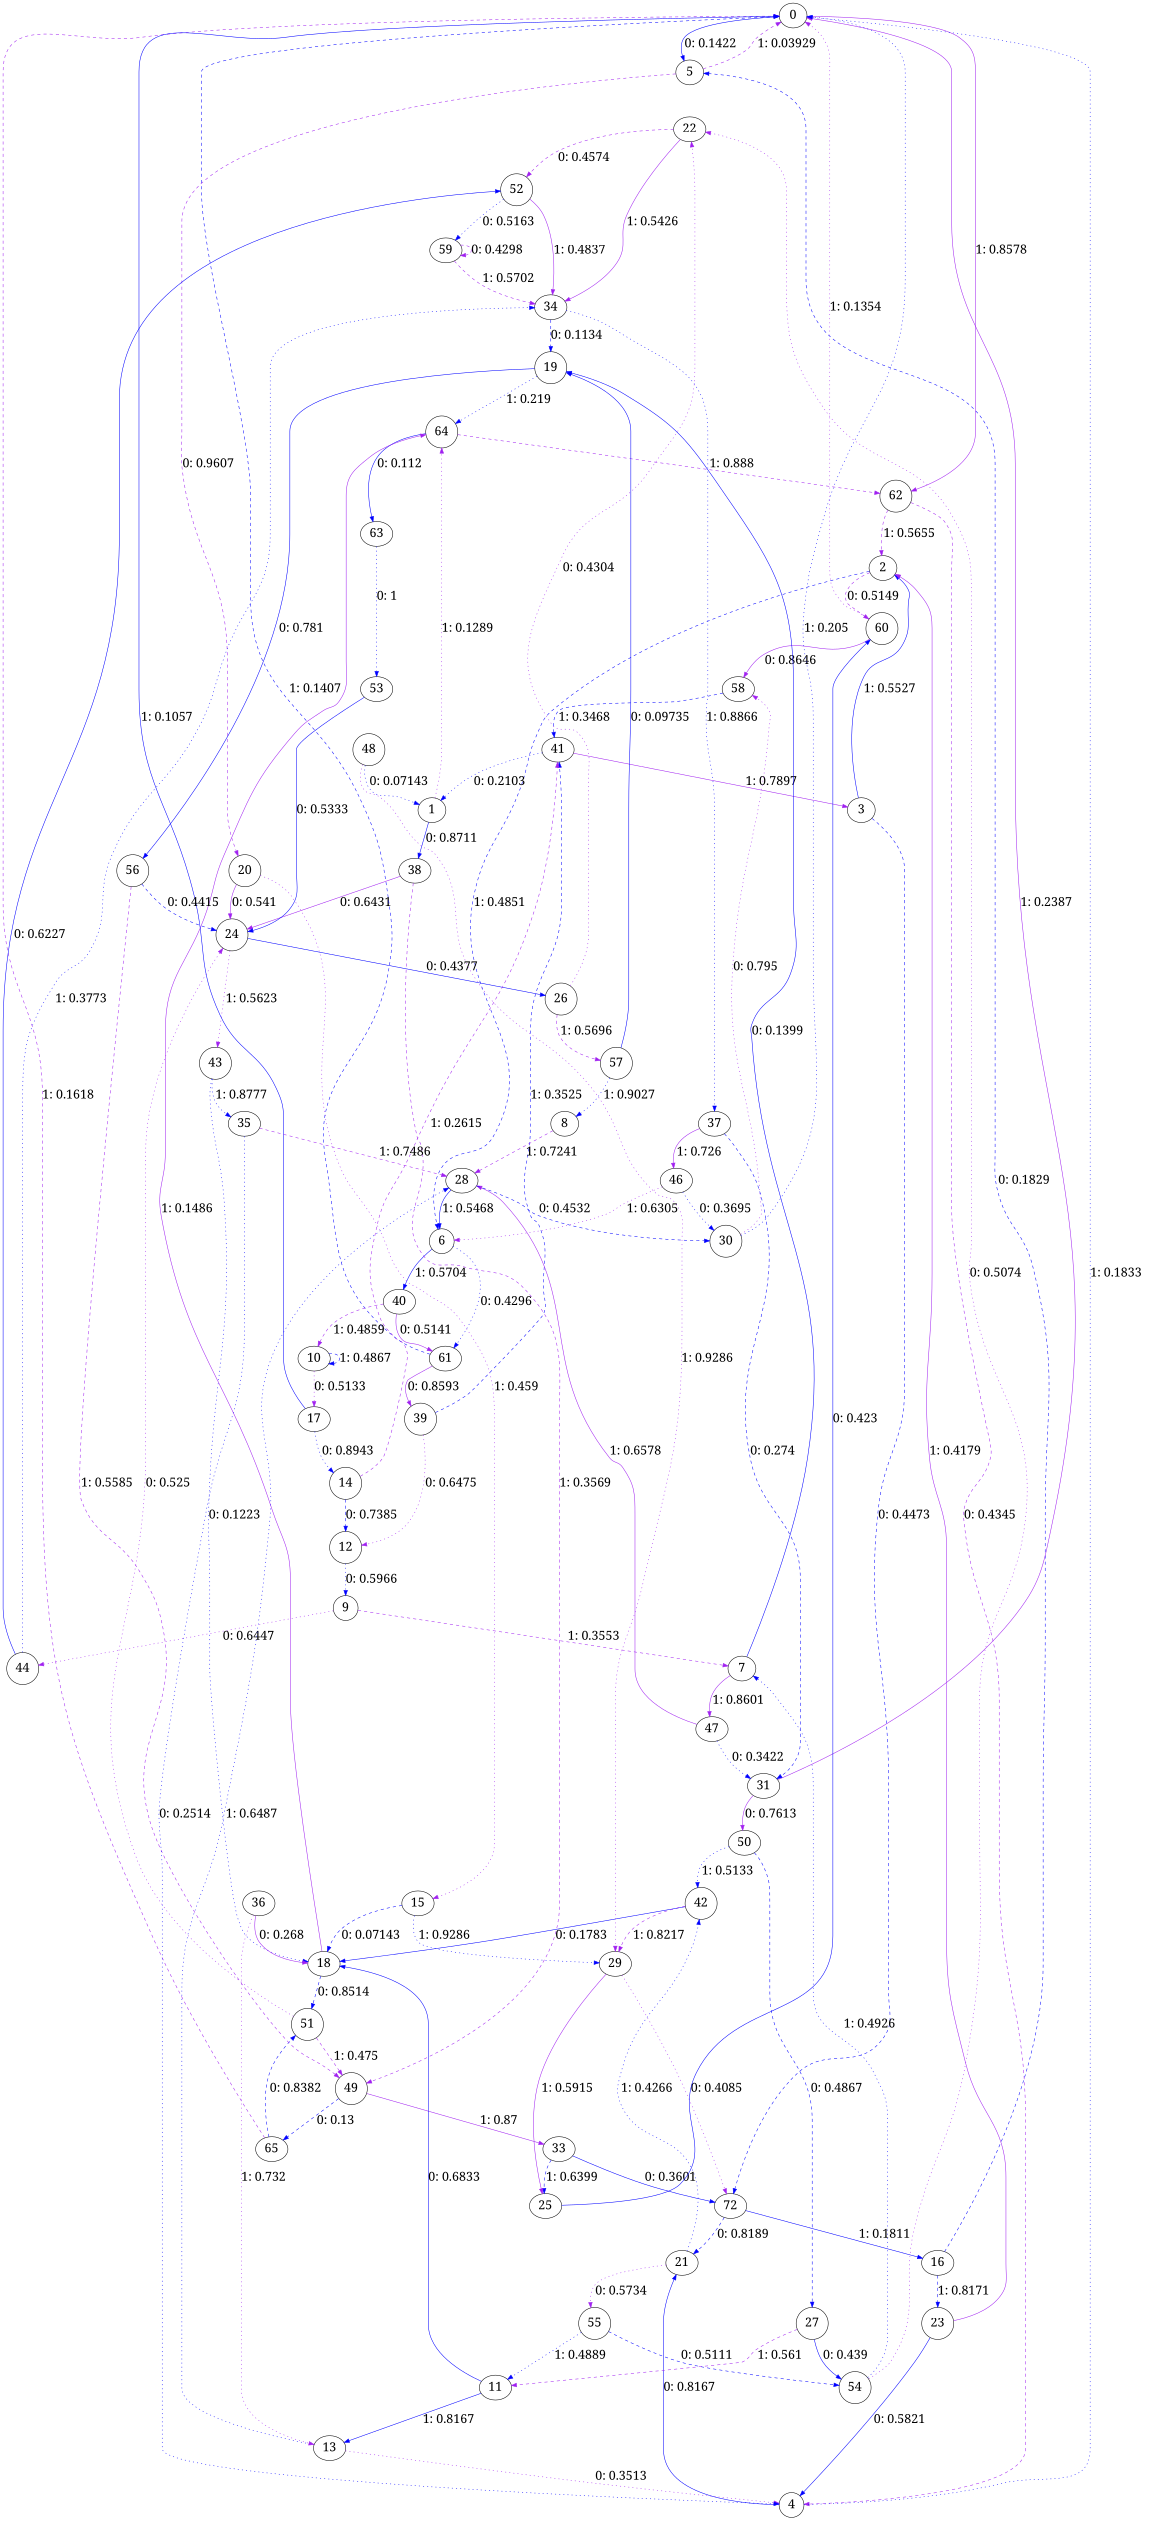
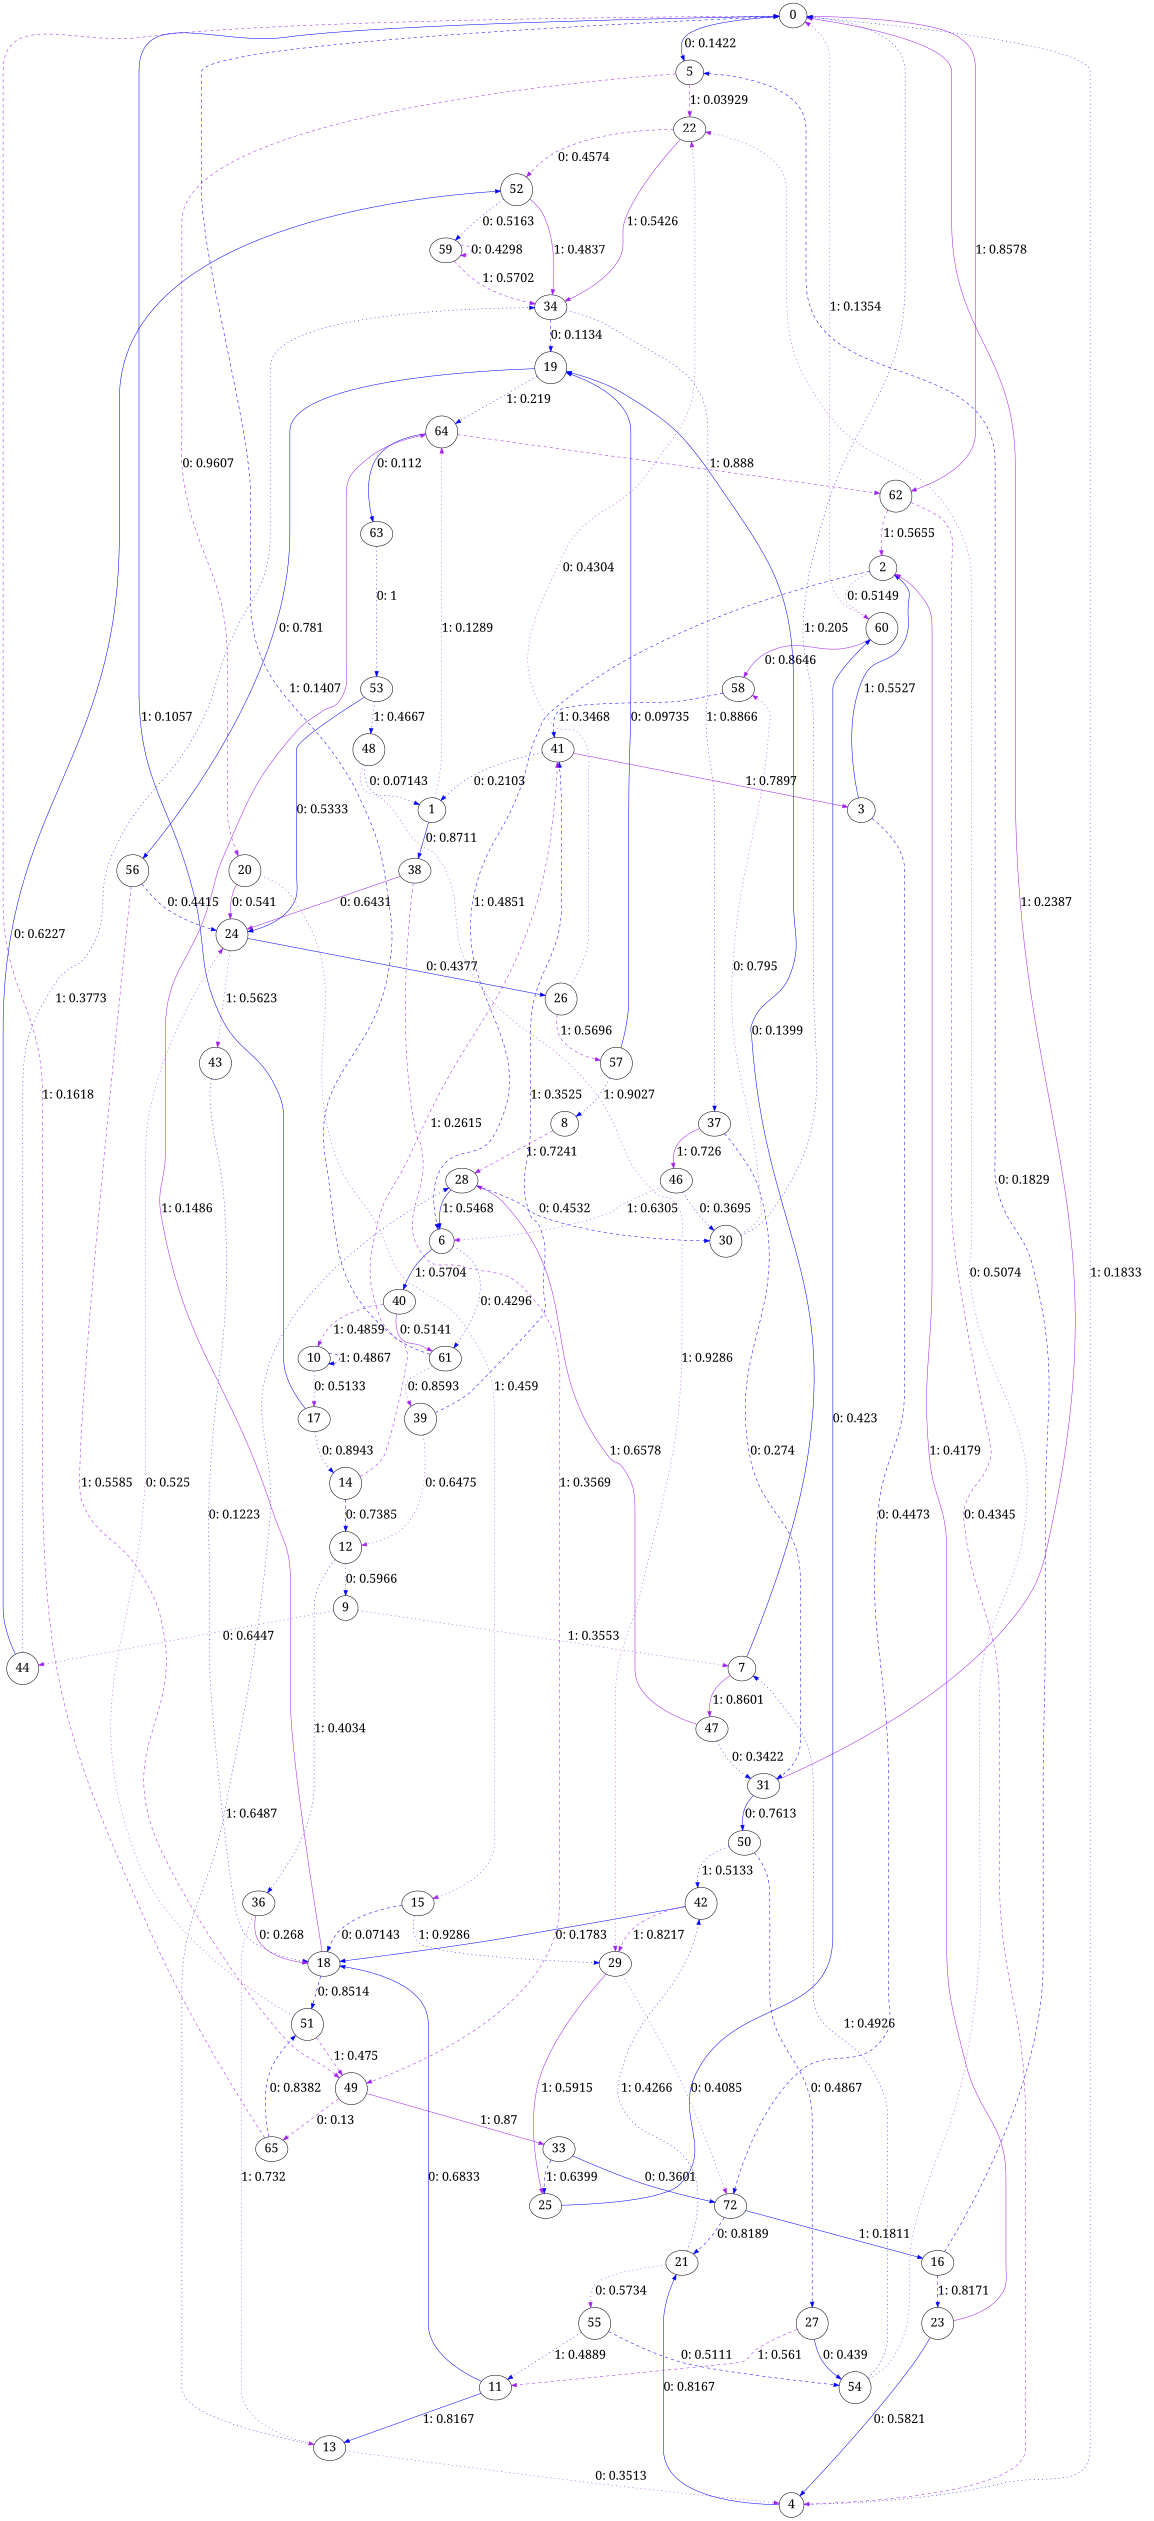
edge "5" -> "0": now "5" -> "22"
edge "2" -> "60": style dashed -> dotted
edge "53" -> "48": added, label "1: 0.4667"
node "35": removed
edge "61" -> "39": style solid -> dotted
edge "9" -> "7": style dashed -> dotted
edge "12" -> "36": added, label "1: 0.4034"
edge "31" -> "50": color purple -> blue
edge "49" -> "65": color blue -> purple
